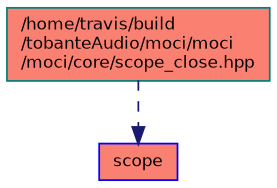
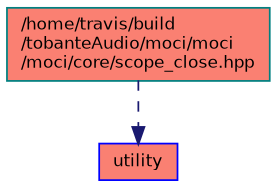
node "scope": label "scope" -> "utility"
